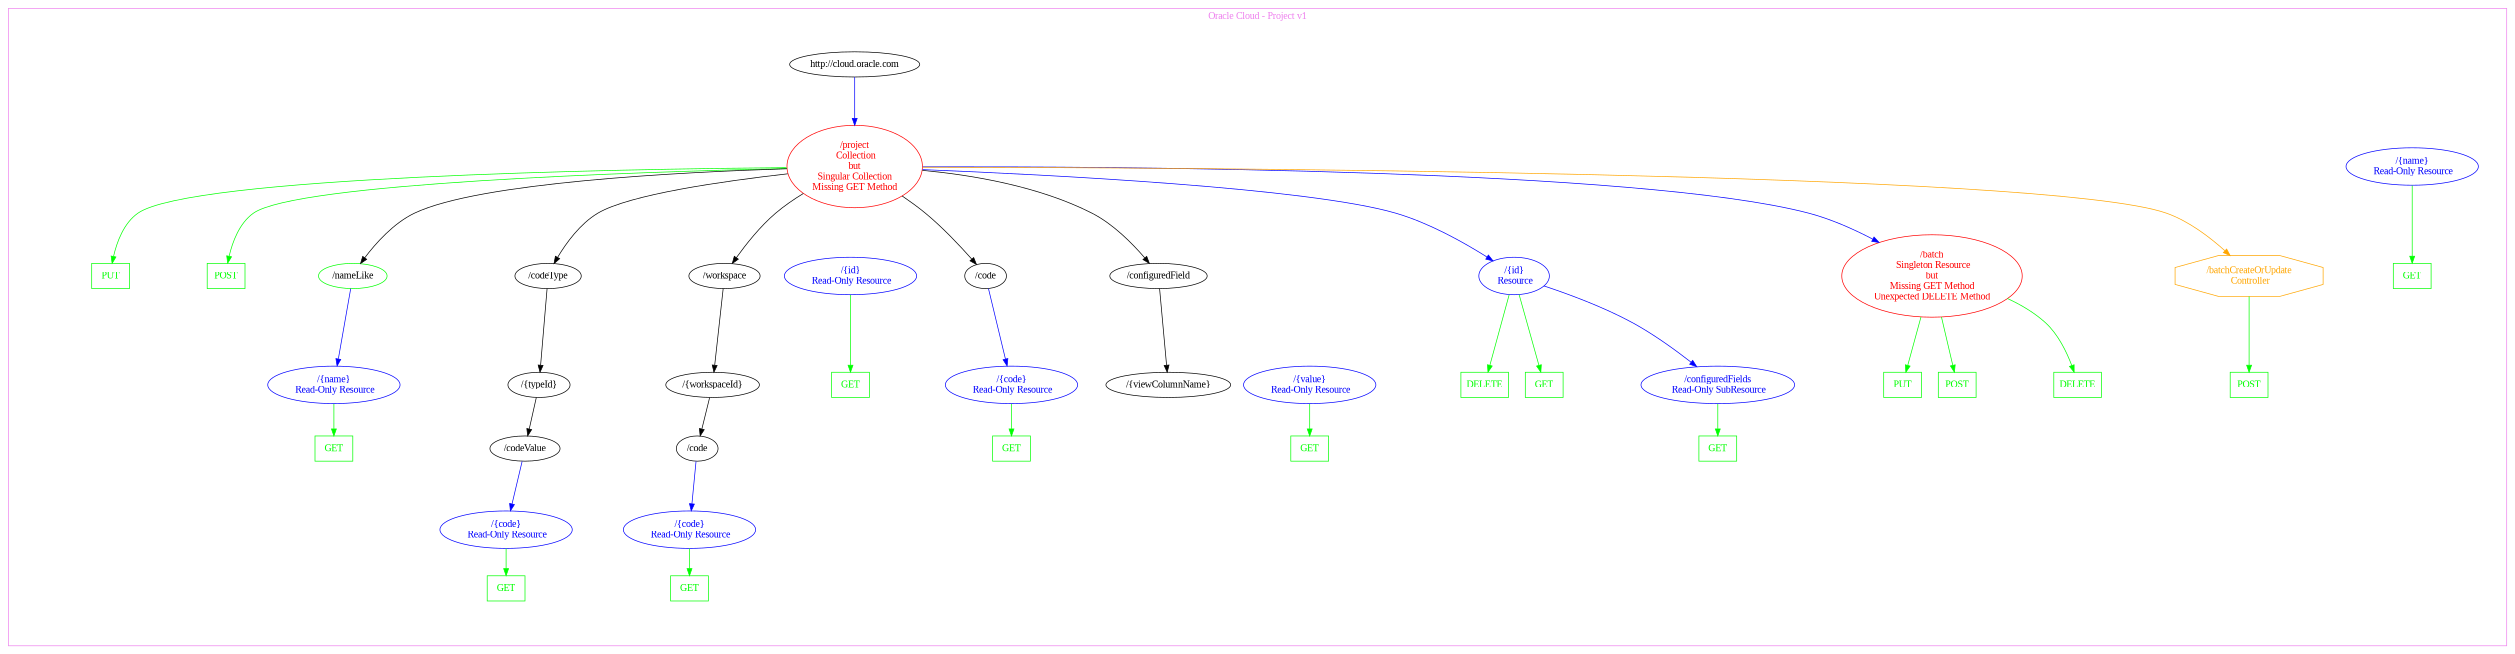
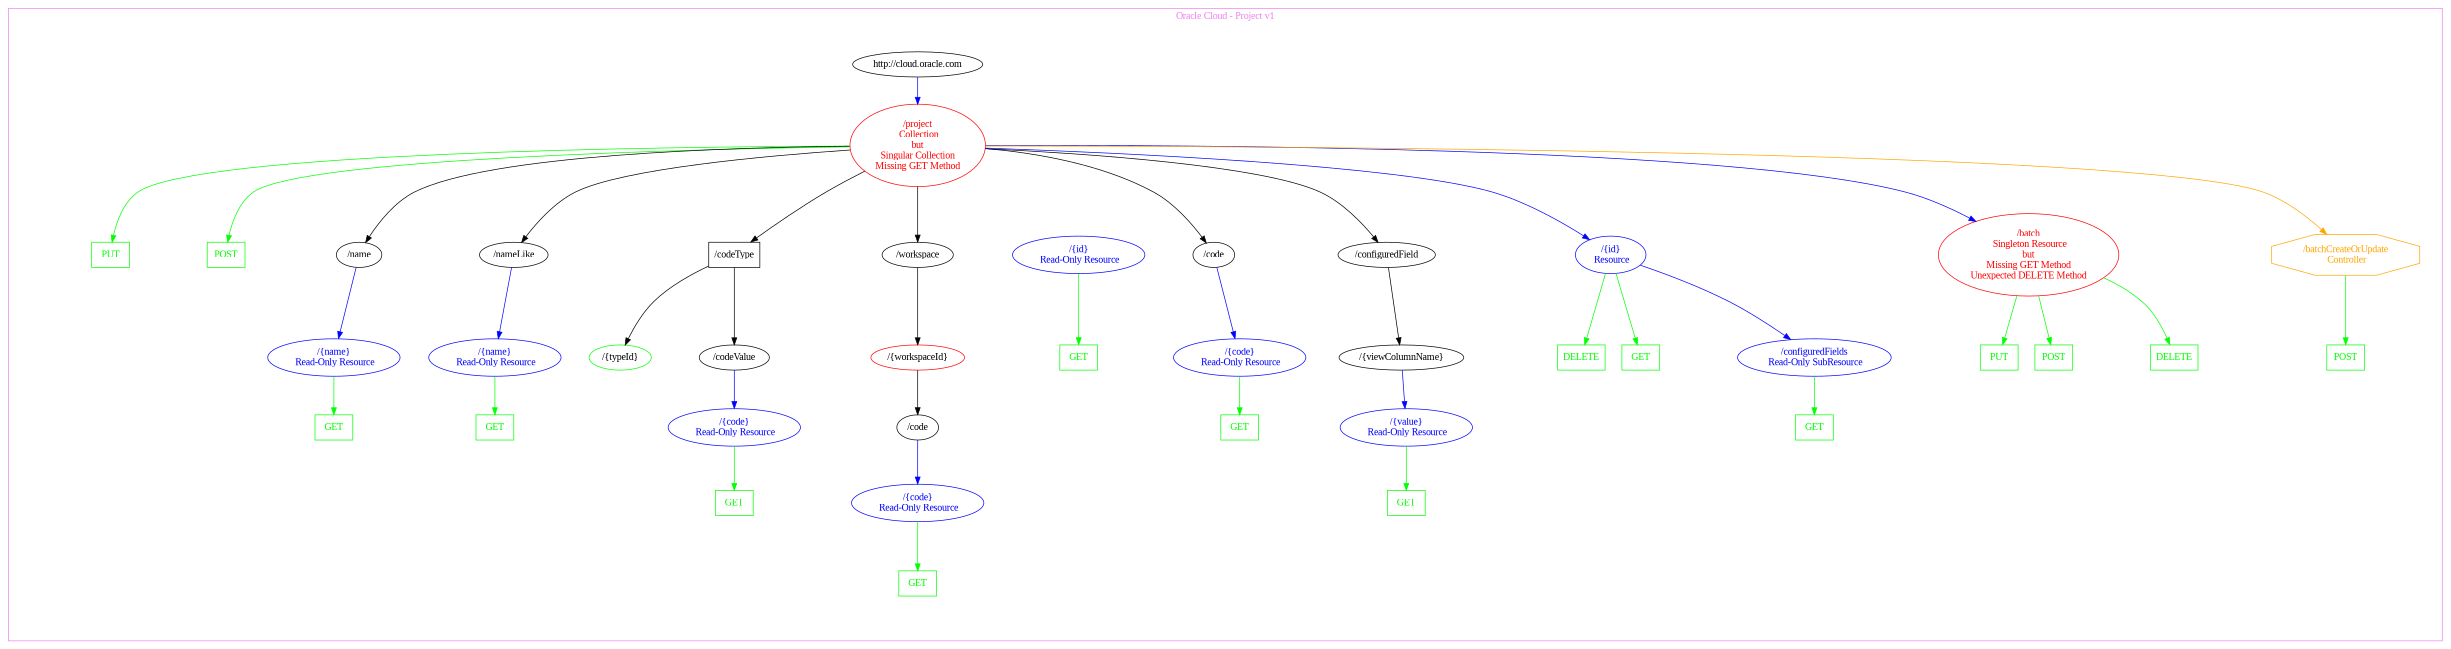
node "/name": added
node "/nameLike": color green -> black
node "/codeType": shape ellipse -> box
edge "/{viewColumnName}" -> "/{value} Read-Only Resource": added
node "/{typeId}": color black -> green
node "/{workspaceId}": color black -> red
edge "/{typeId}" -> "/codeValue": now "/codeType" -> "/codeValue"
